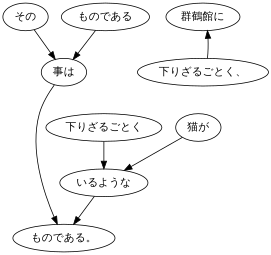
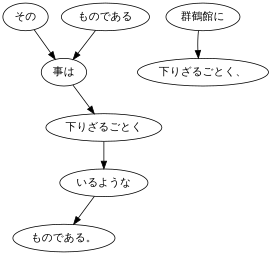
edge "下りざるごとく、" -> "群鶴館に": reversed
node "猫が": removed
edge "事は" -> "ものである。": now "事は" -> "下りざるごとく"
